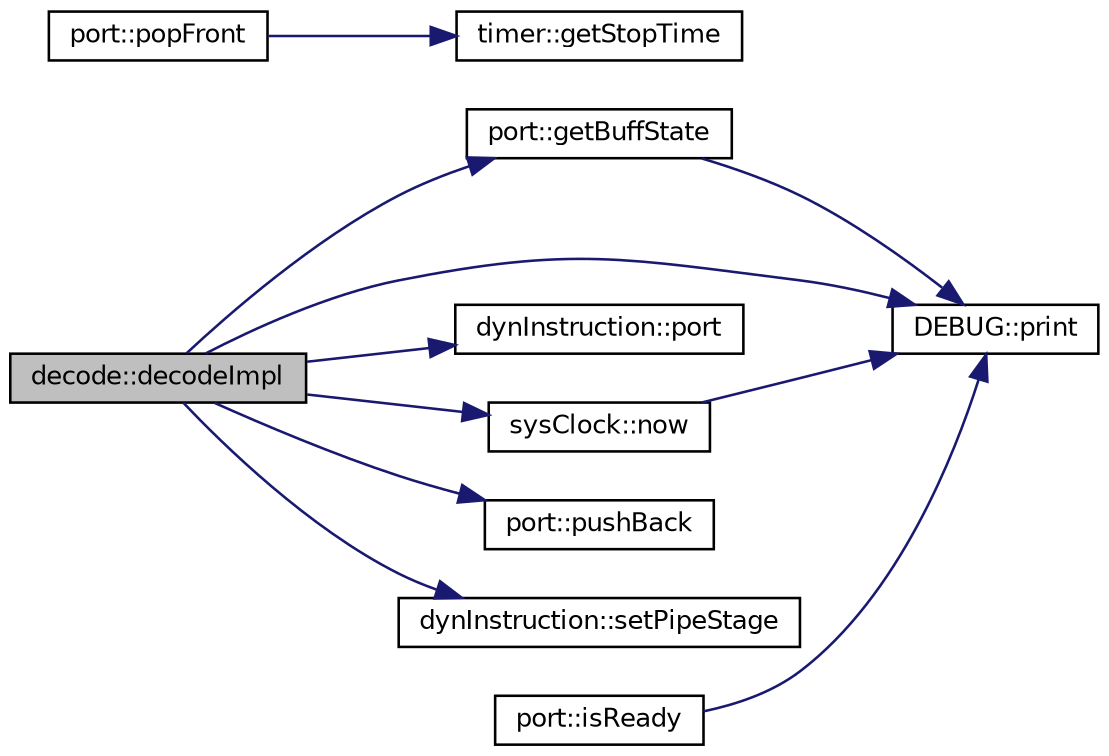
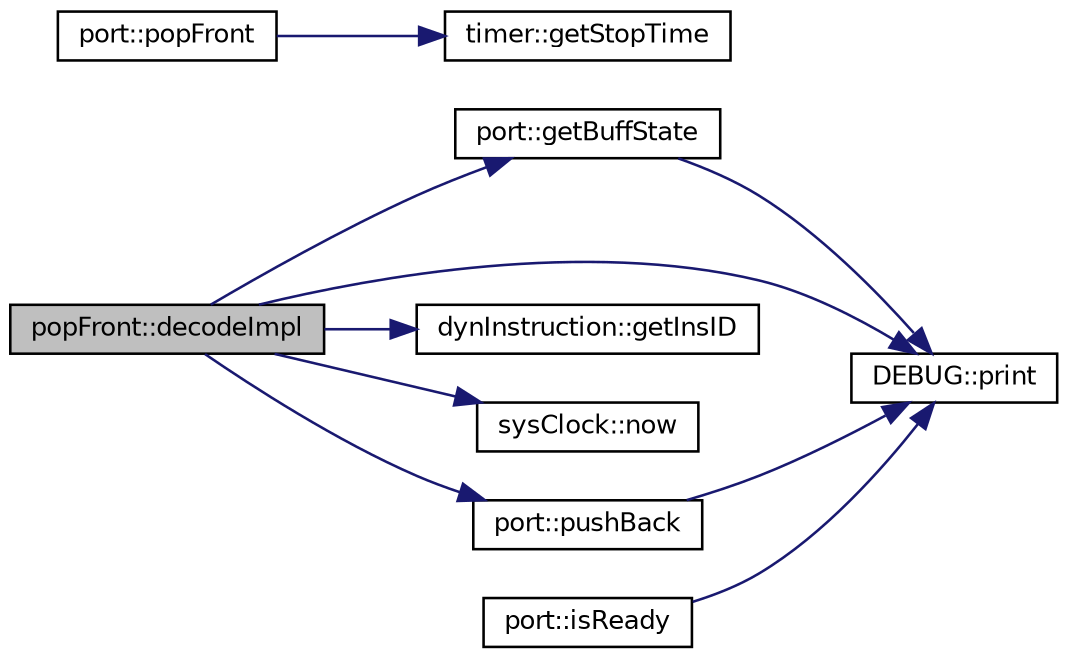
node "dynInstruction::port": label "dynInstruction::port" -> "dynInstruction::getInsID"
node "decode::decodeImpl": label "decode::decodeImpl" -> "popFront::decodeImpl"
edge "sysClock::now" -> "DEBUG::print": now "port::pushBack" -> "DEBUG::print"
node "dynInstruction::setPipeStage": removed
